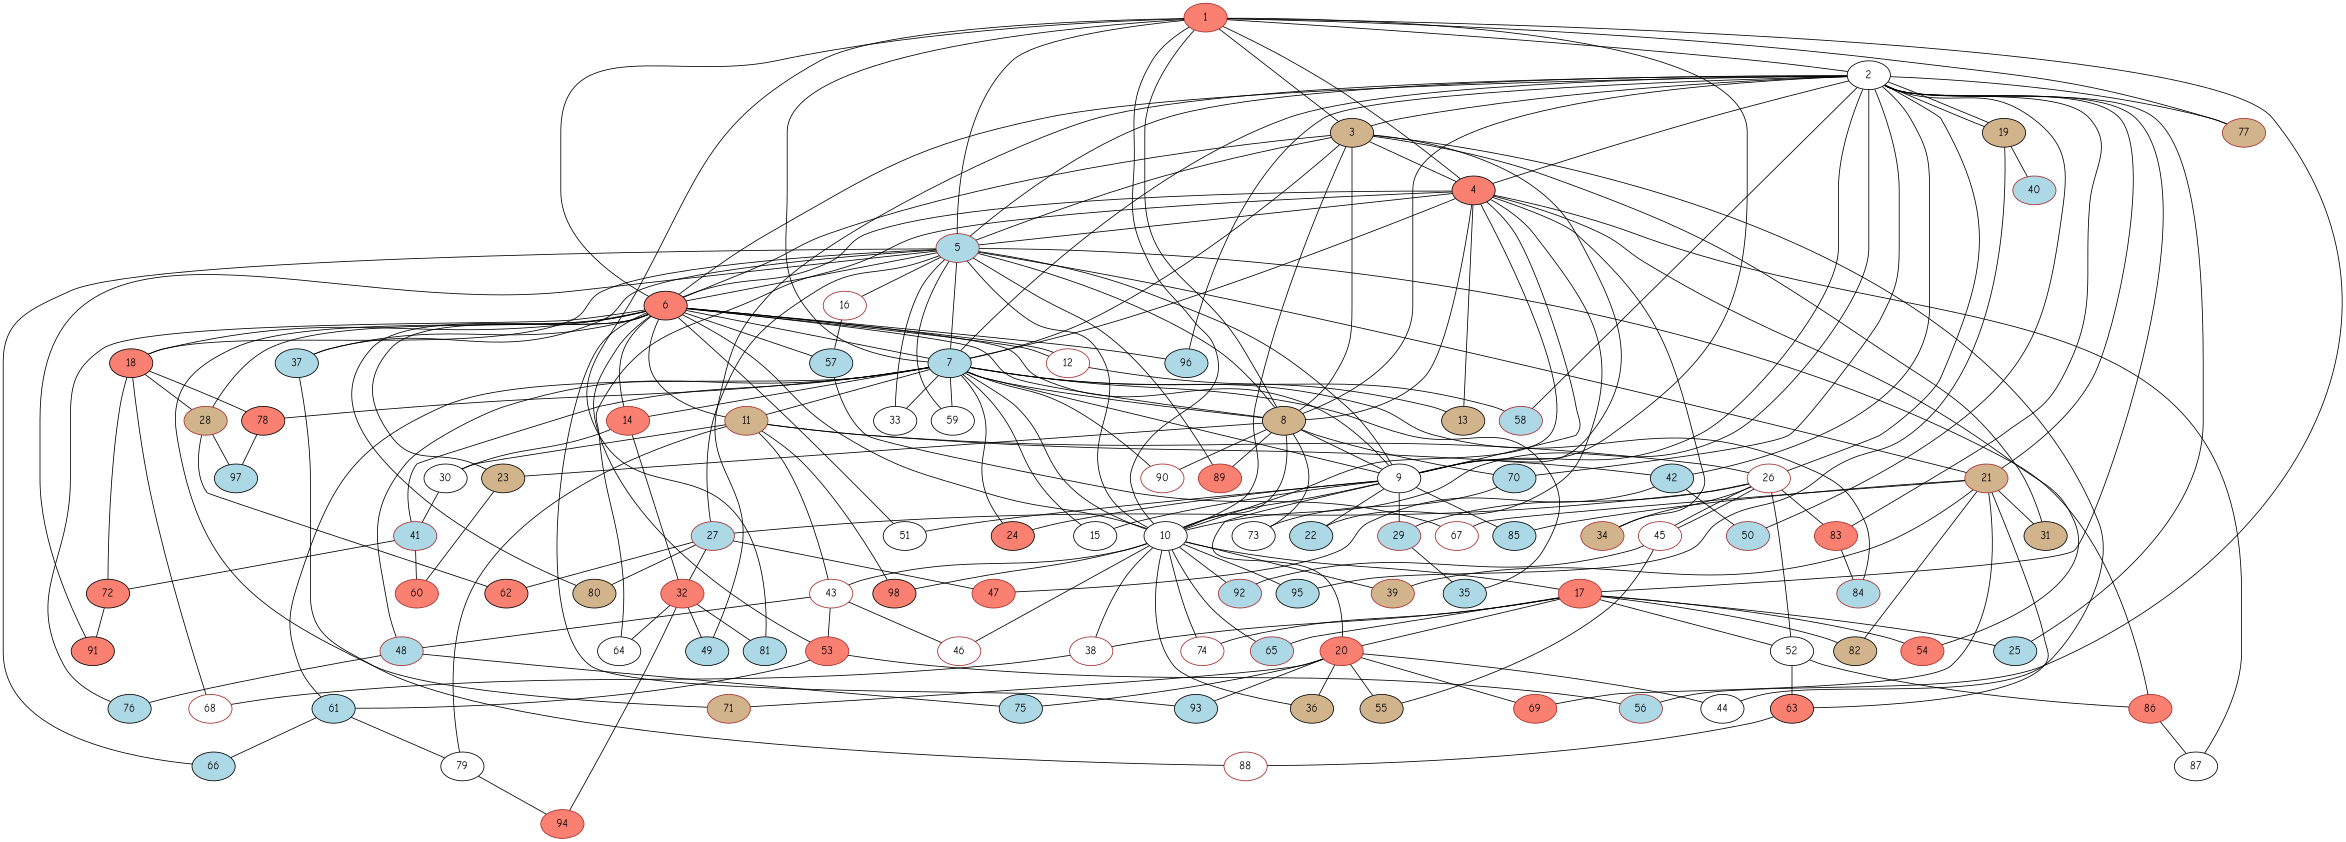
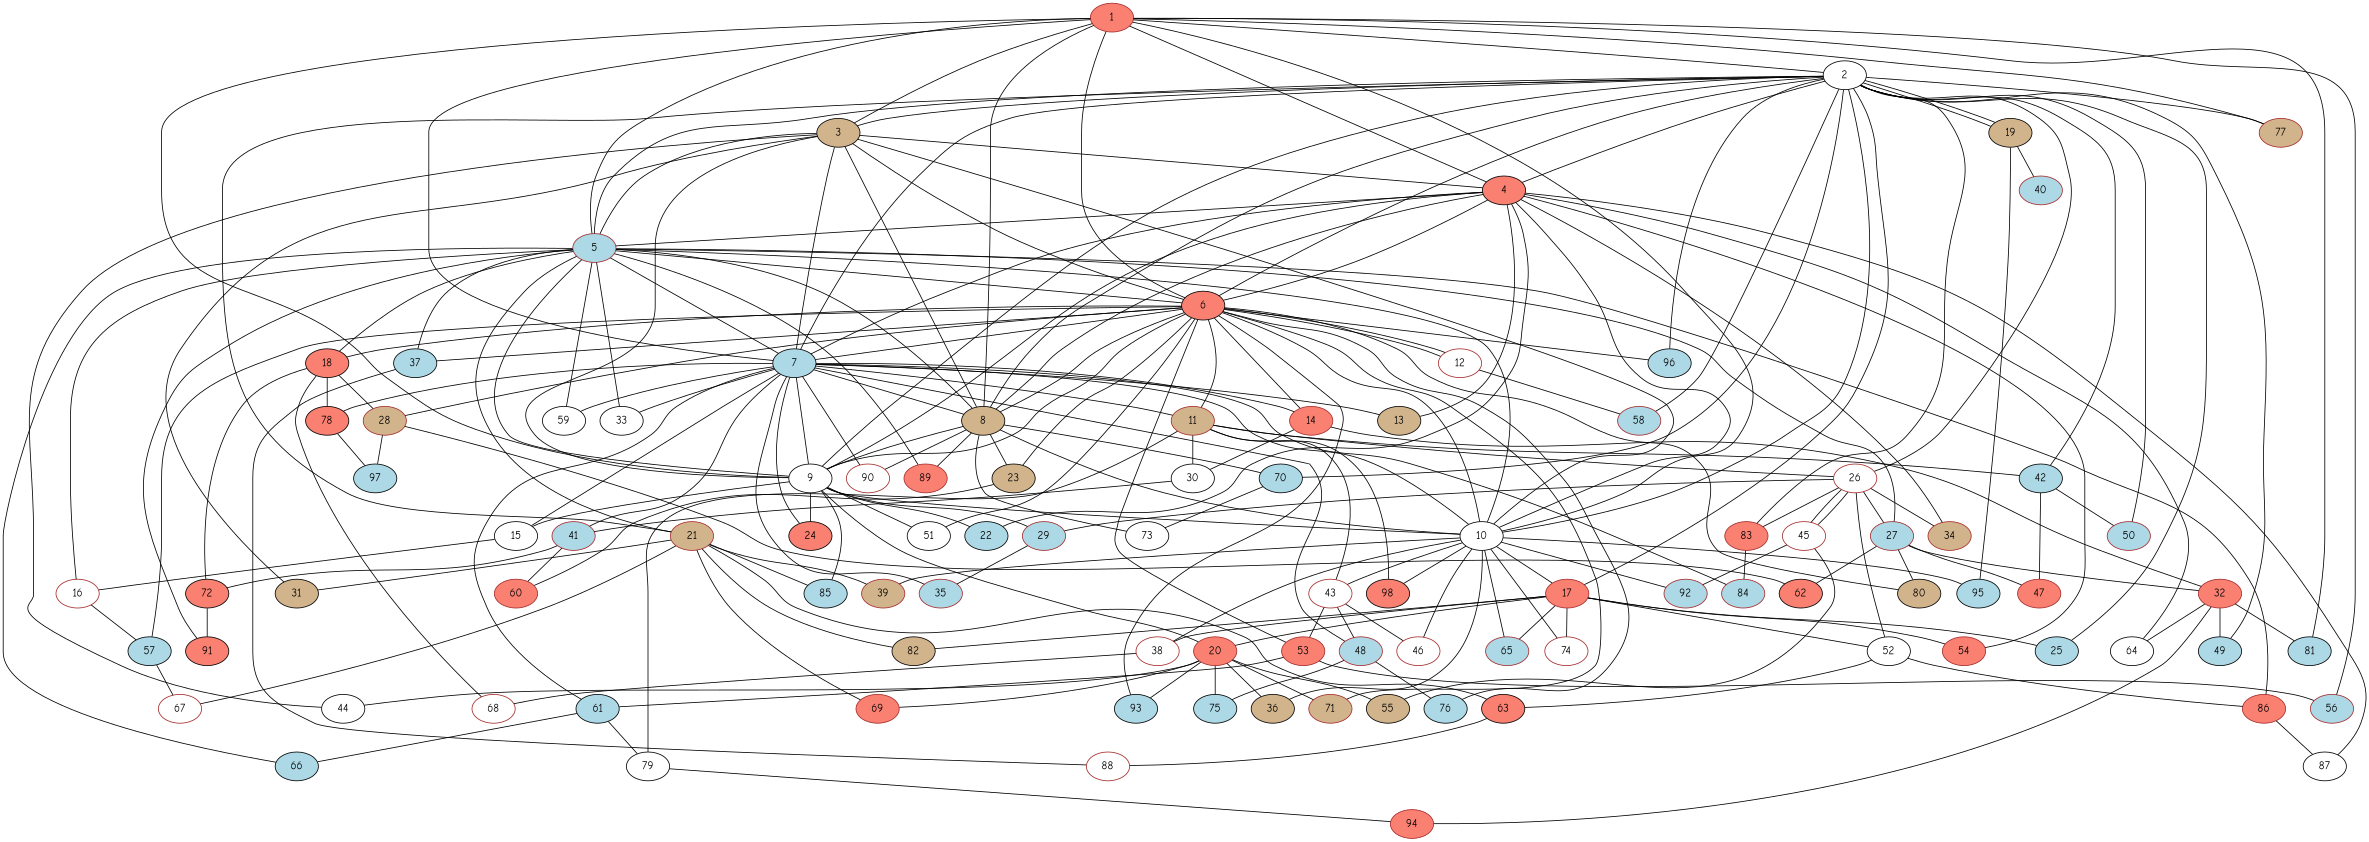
edge "15" -- "16": added
node "35": color black -> brown
